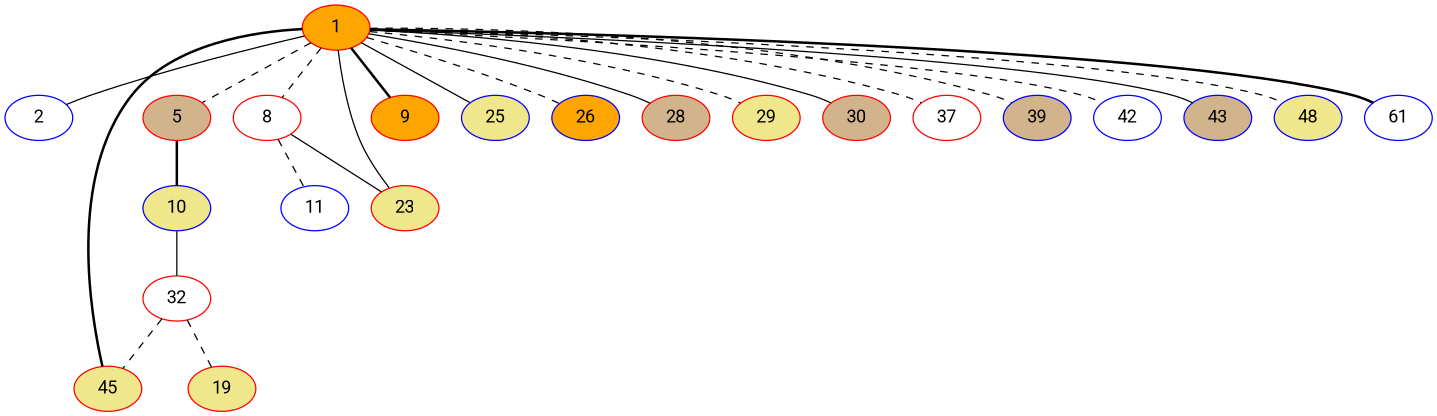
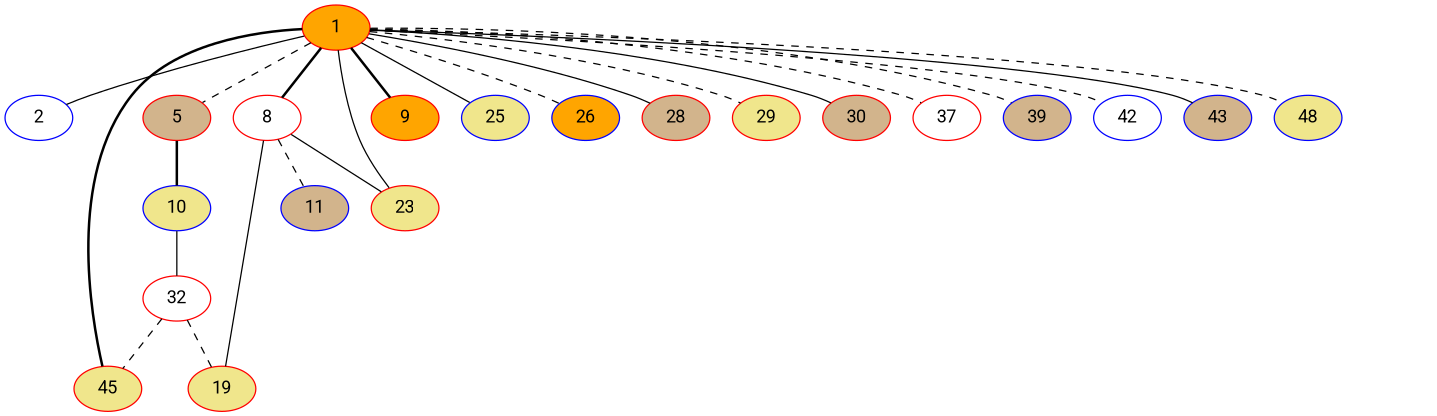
edge "1" -- "8": style dashed -> bold
node "61": removed
node "11": fillcolor white -> tan
edge "8" -- "19": added
